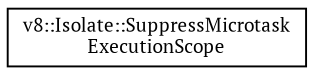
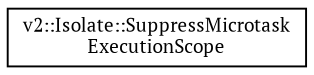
node "v8::Isolate::SuppressMicrotask ExecutionScope": label "v8::Isolate::SuppressMicrotask ExecutionScope" -> "v2::Isolate::SuppressMicrotask ExecutionScope"
